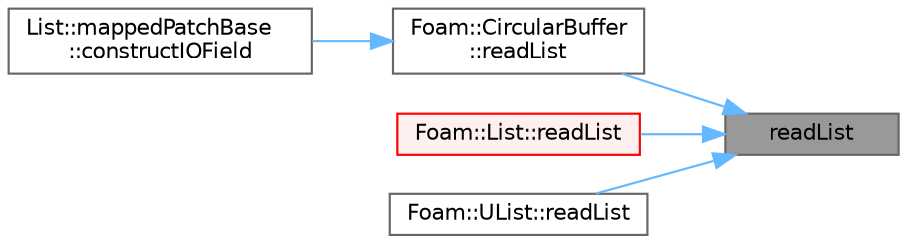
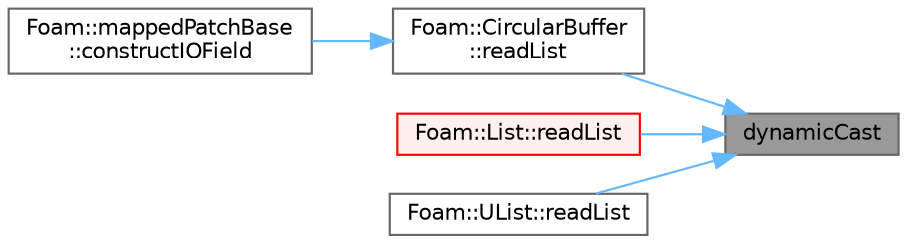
node "List::mappedPatchBase ::constructIOField": label "List::mappedPatchBase ::constructIOField" -> "Foam::mappedPatchBase ::constructIOField"
node "readList": label "readList" -> "dynamicCast"
